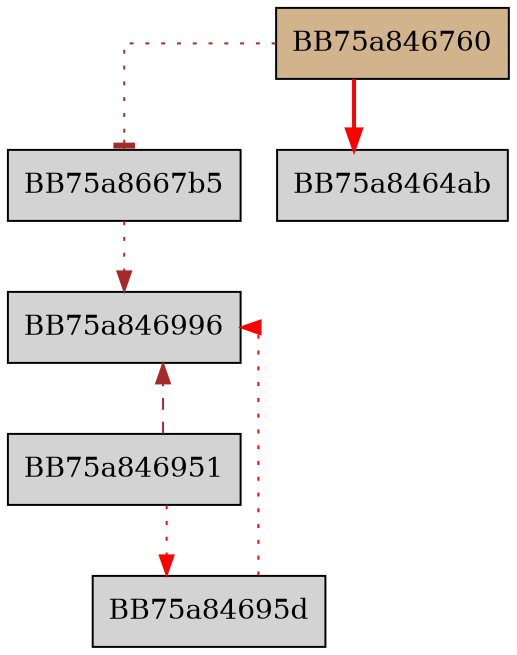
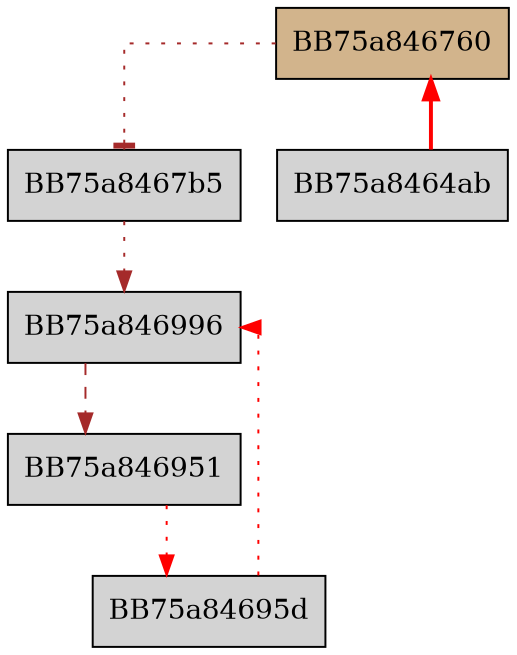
edge "BB75a846760" -> "BB75a8464ab": reversed
node "BB75a8667b5": label "BB75a8667b5" -> "BB75a8467b5"
edge "BB75a846951" -> "BB75a846996": reversed
